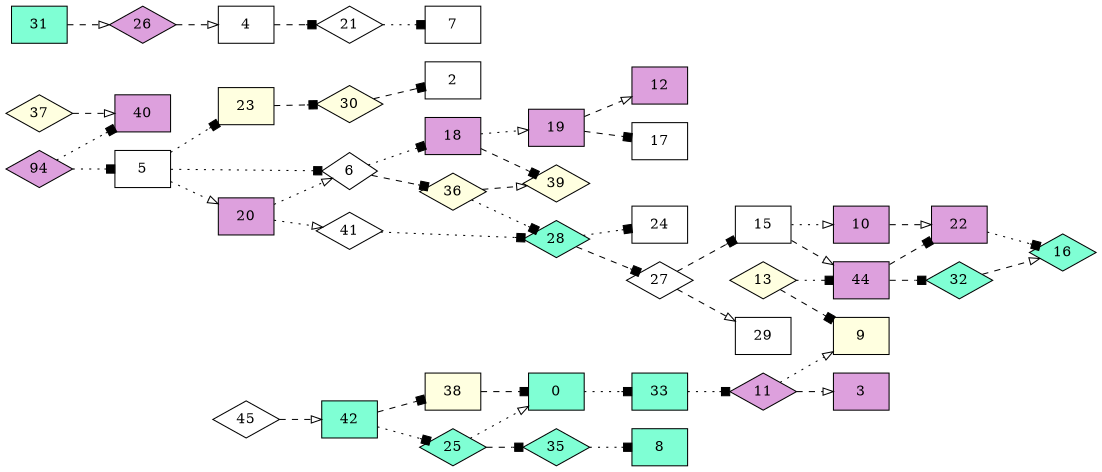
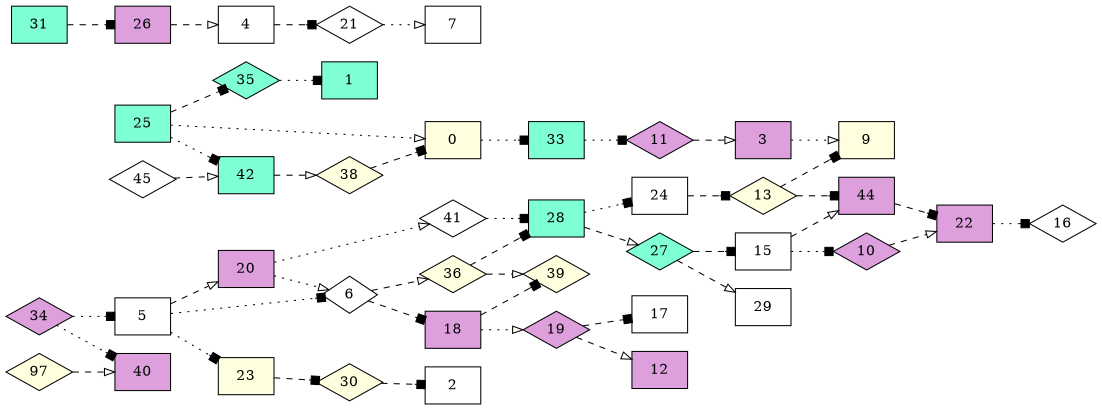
edge "31" -> "26": arrowhead onormal -> box
node "26": shape diamond -> box
edge "21" -> "7": arrowhead box -> onormal
node "37": label "37" -> "97"
node "19": shape box -> diamond
edge "6" -> "18": style dotted -> dashed
node "94": label "94" -> "34"
edge "6" -> "36": arrowhead box -> onormal
edge "5" -> "20": style dotted -> dashed
edge "24" -> "13": added
edge "36" -> "28": style dotted -> dashed
edge "15" -> "10": arrowhead onormal -> box
node "10": shape box -> diamond
node "28": shape diamond -> box
node "16": fillcolor aquamarine -> white
edge "28" -> "27": arrowhead box -> onormal
node "27": fillcolor white -> aquamarine
edge "13" -> "44": style dotted -> dashed
node "32": removed
edge "11" -> "9": now "3" -> "9"
node "38": shape box -> diamond
node "0": fillcolor aquamarine -> lightyellow
edge "42" -> "38": arrowhead box -> onormal
edge "42" -> "25": reversed
node "25": shape diamond -> box
node "8": label "8" -> "1"
